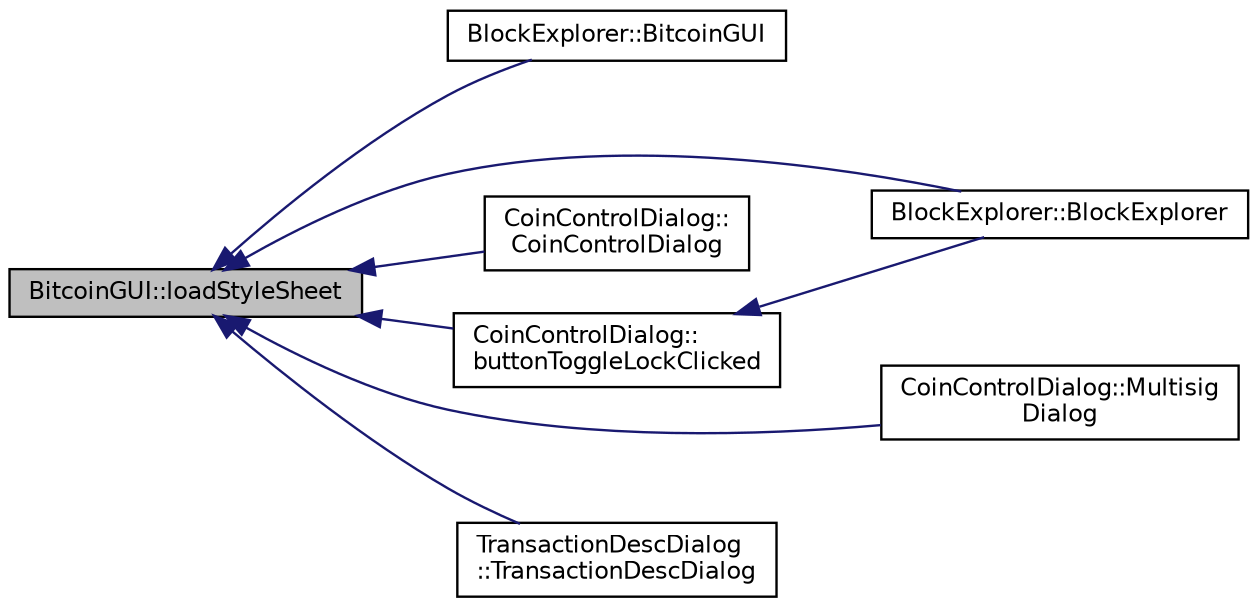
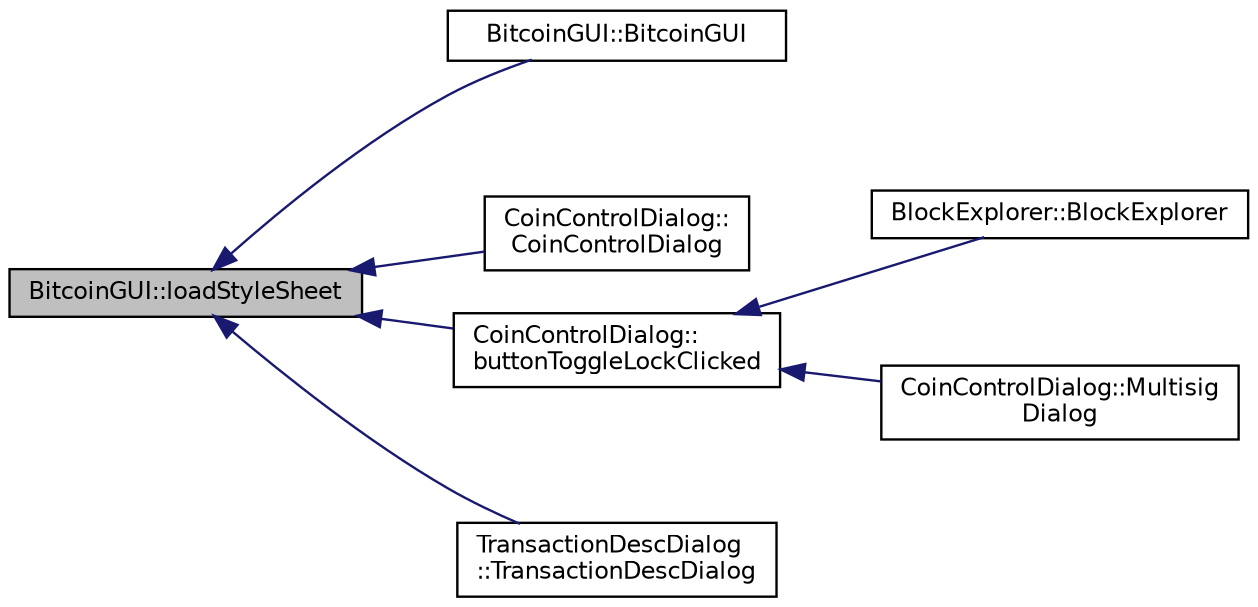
node "BlockExplorer::BitcoinGUI": label "BlockExplorer::BitcoinGUI" -> "BitcoinGUI::BitcoinGUI"
edge "BlockExplorer::BlockExplorer" -> "BitcoinGUI::loadStyleSheet": removed
edge "CoinControlDialog::Multisig Dialog" -> "BitcoinGUI::loadStyleSheet": now "CoinControlDialog::Multisig Dialog" -> "CoinControlDialog:: buttonToggleLockClicked"
